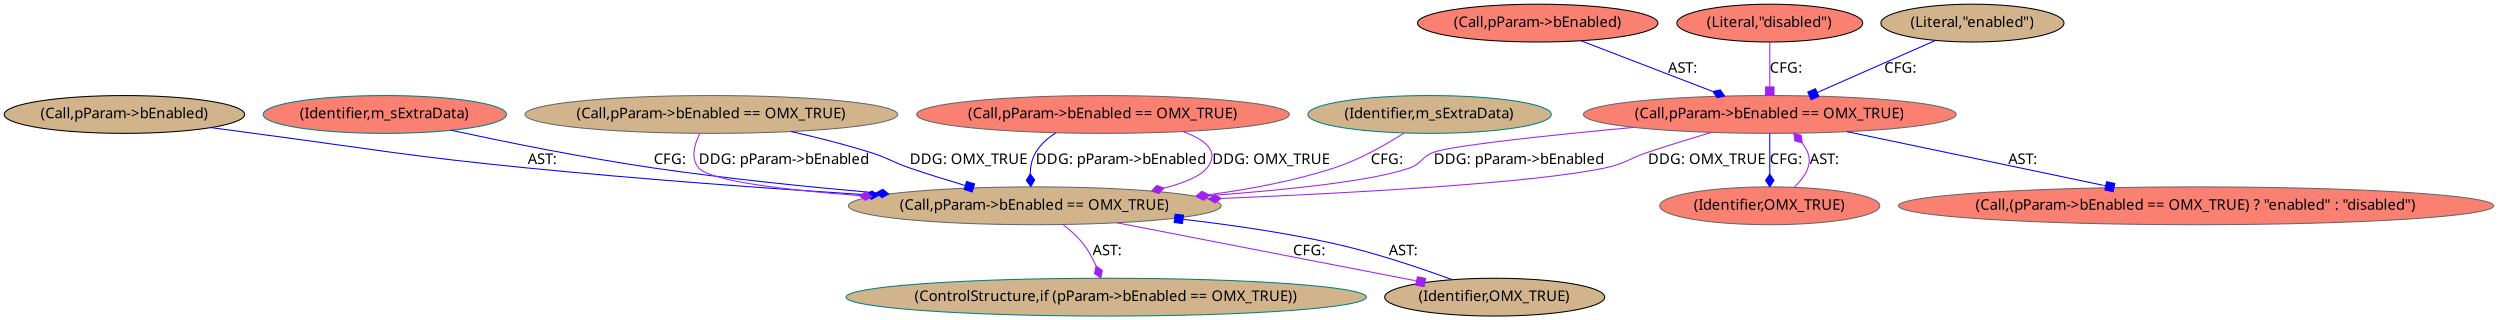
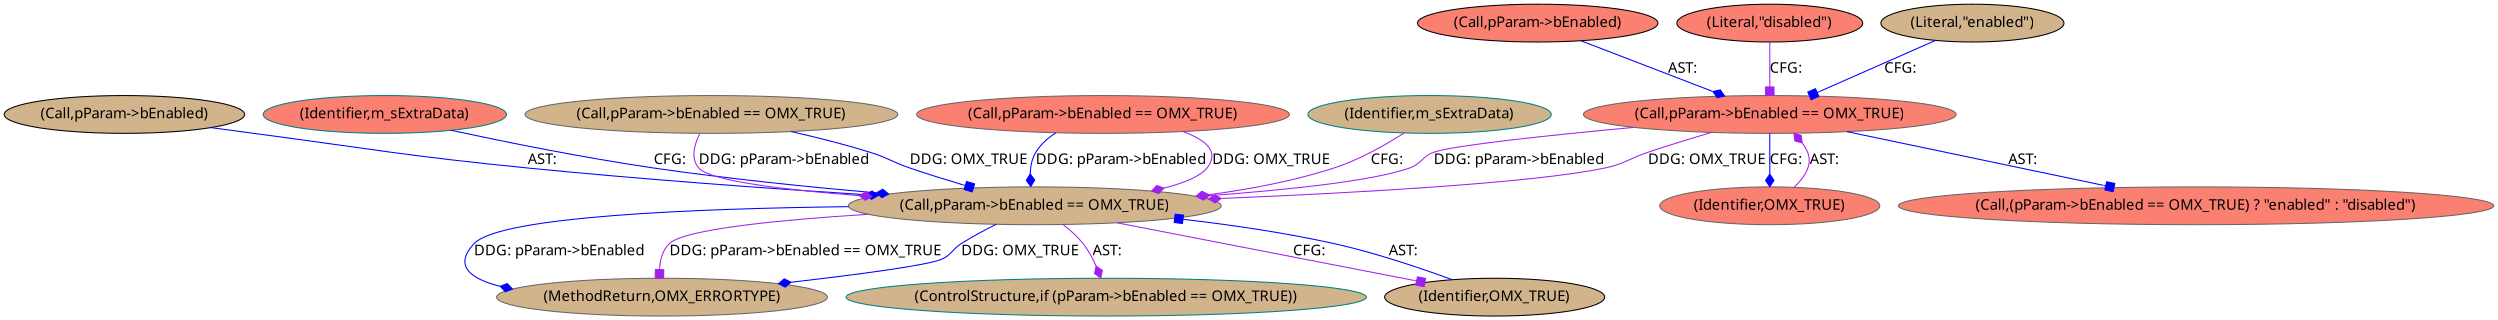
node "(MethodReturn,OMX_ERRORTYPE)": added
